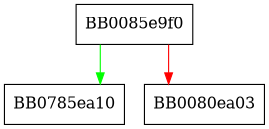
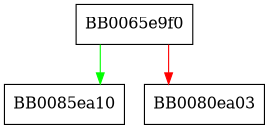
node "BB0085e9f0": label "BB0085e9f0" -> "BB0065e9f0"
node "BB0785ea10": label "BB0785ea10" -> "BB0085ea10"
